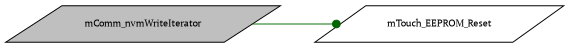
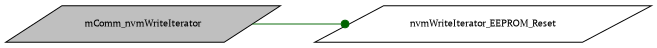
node "mTouch_EEPROM_Reset": label "mTouch_EEPROM_Reset" -> "nvmWriteIterator_EEPROM_Reset"
